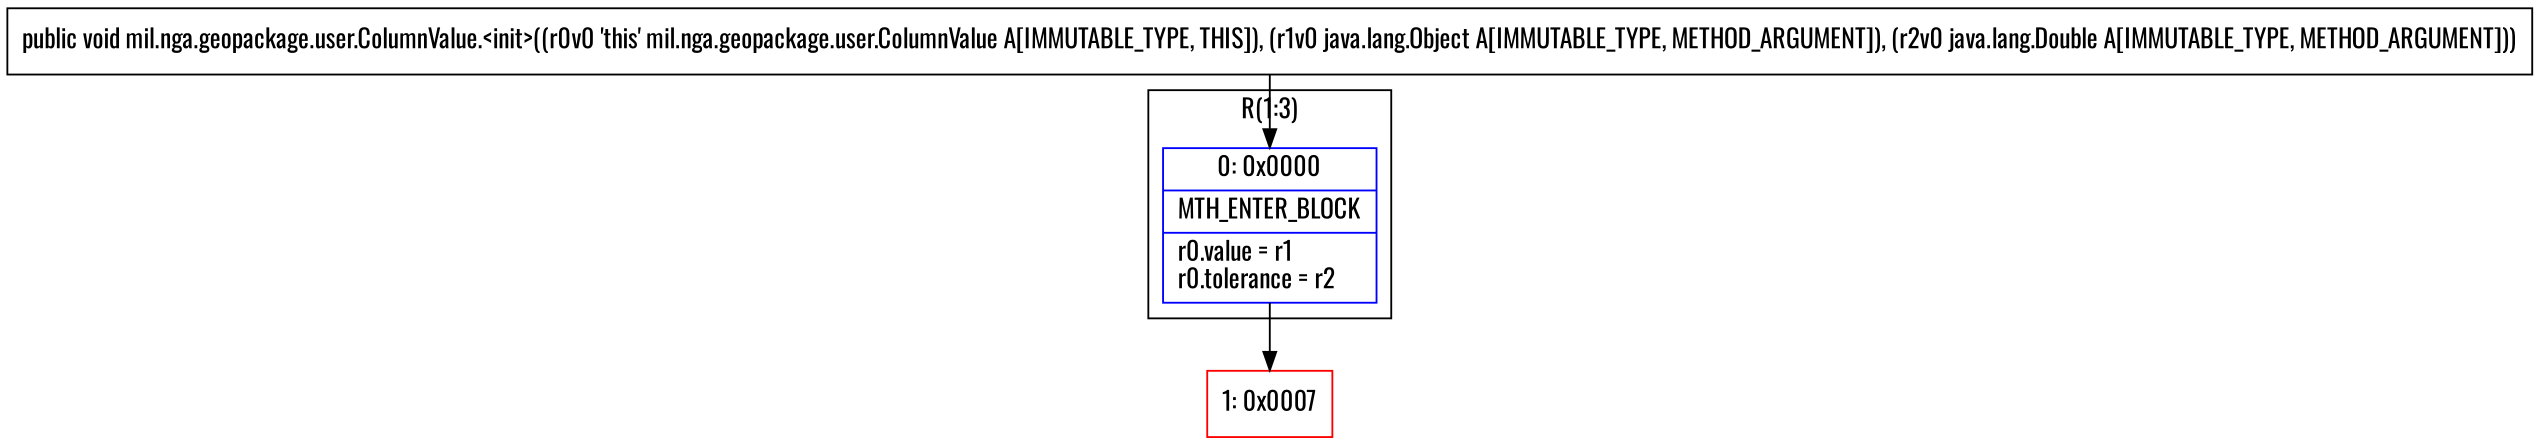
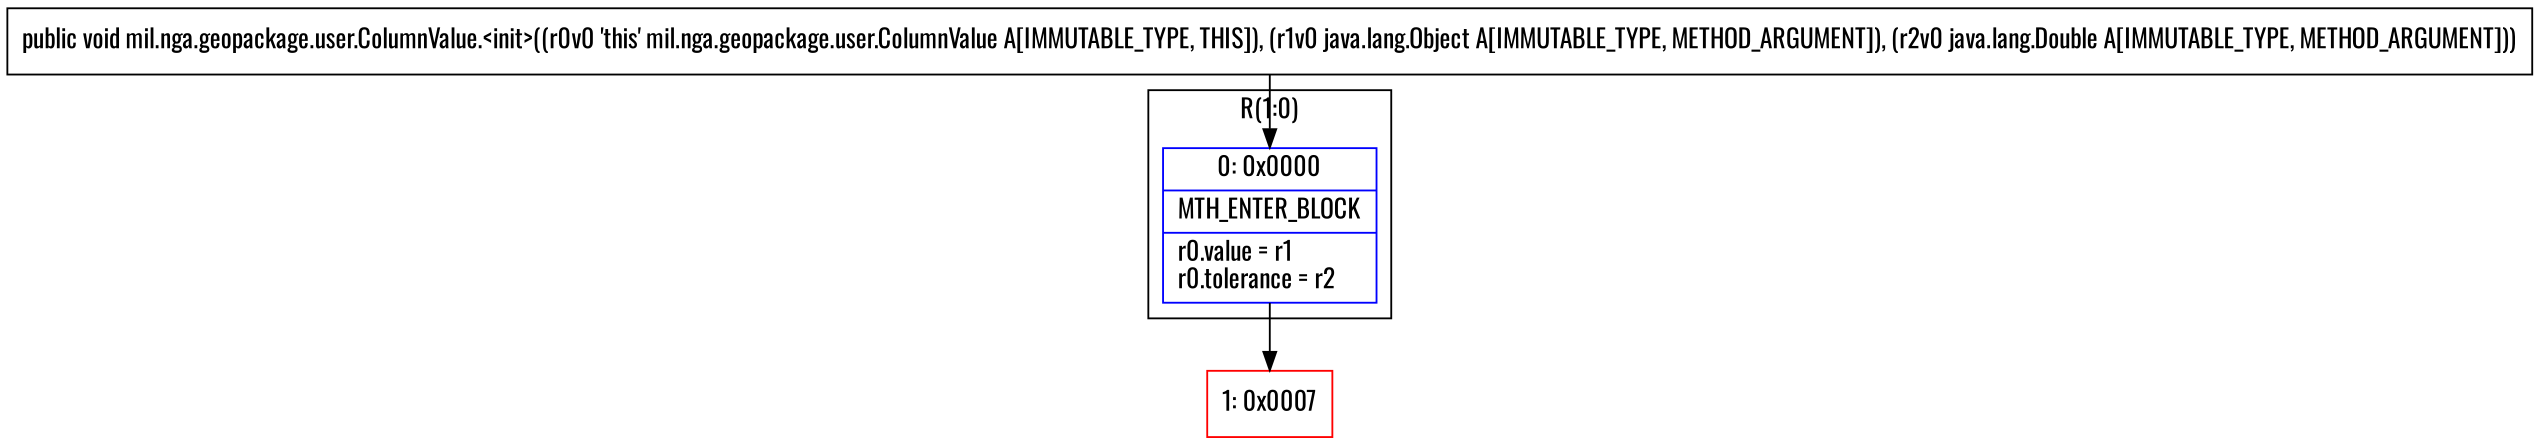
cluster "R(1:3)": label "R(1:3)" -> "R(1:0)"
